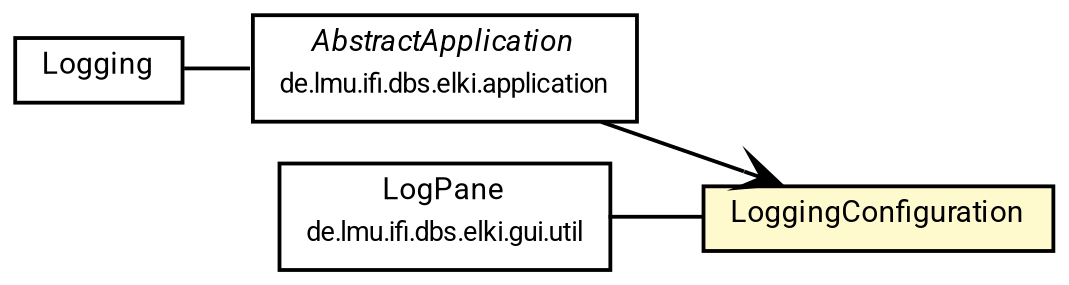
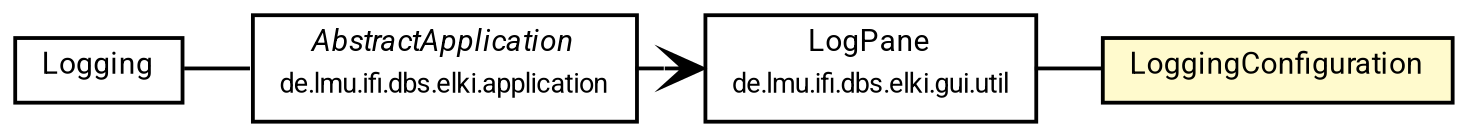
edge "AbstractApplication" -> "LoggingConfiguration": now "AbstractApplication" -> "LogPane"
